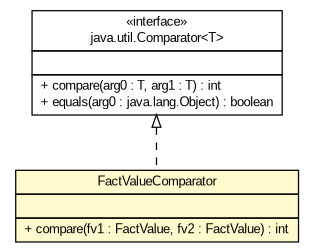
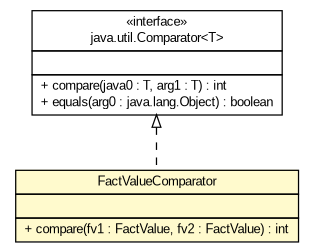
node "java.util.Comparator<T>": text "+ compare(arg0 : T, arg1 : T) : int" -> "+ compare(java0 : T, arg1 : T) : int"
